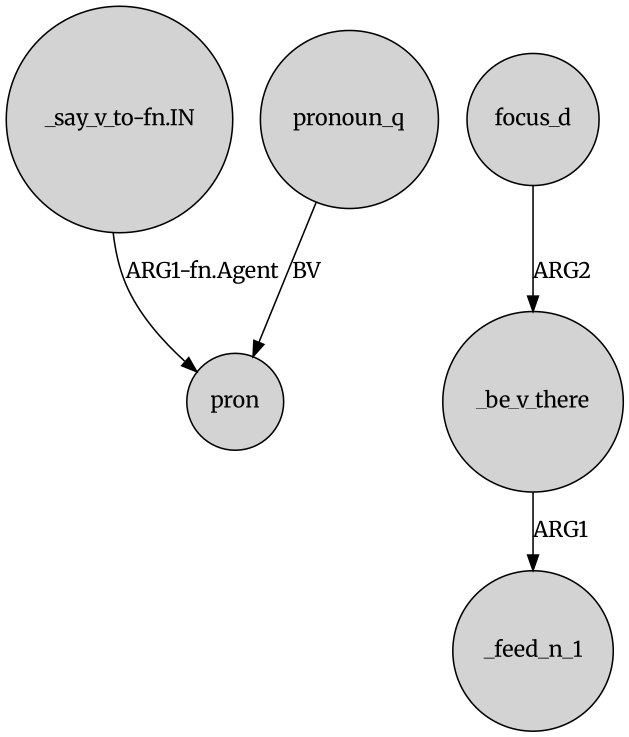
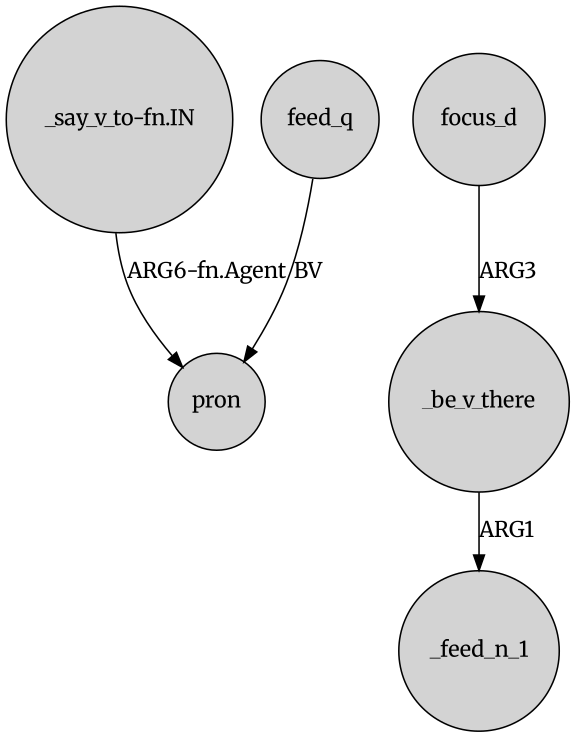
node "pronoun_q": label "pronoun_q" -> "feed_q"
edge "_say_v_to-fn.IN" -> "pron": label "ARG1-fn.Agent" -> "ARG6-fn.Agent"
edge "focus_d" -> "_be_v_there": label "ARG2" -> "ARG3"
